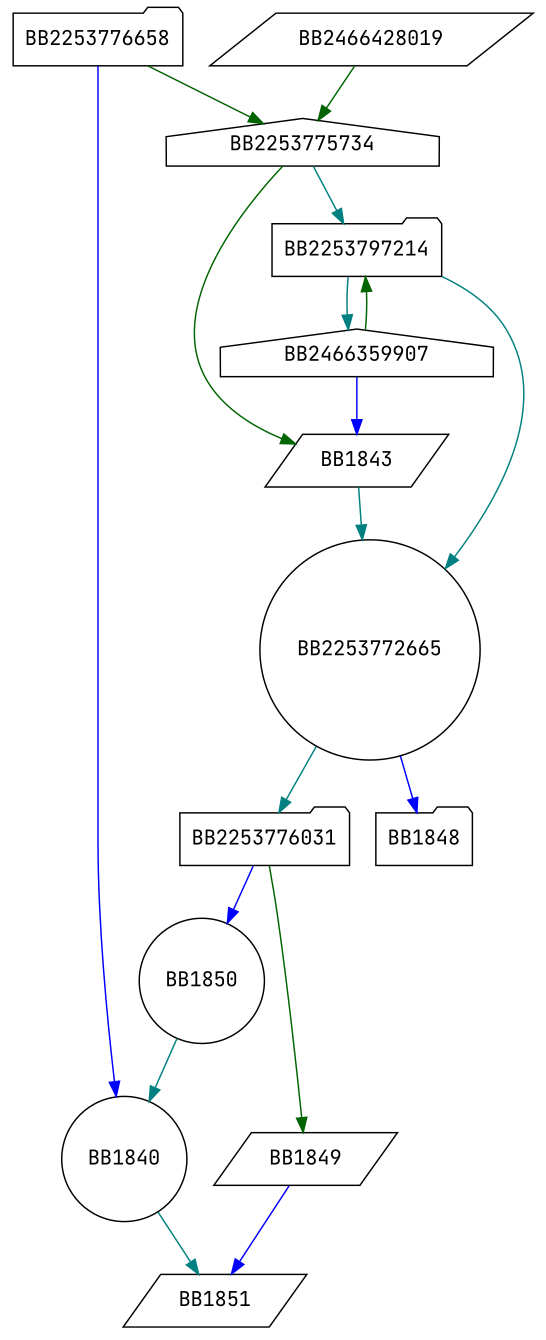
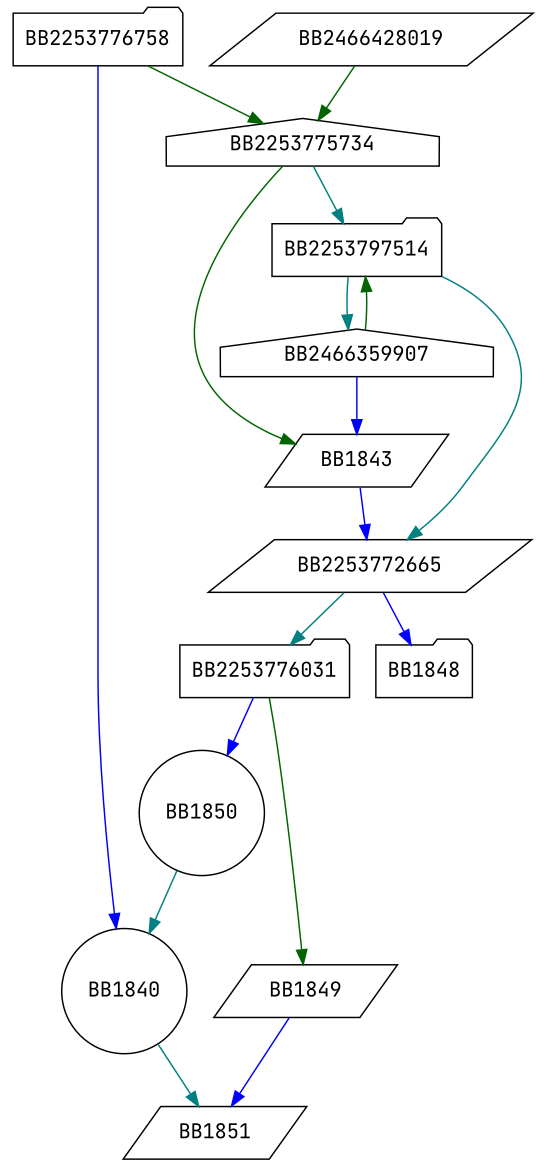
node "BB2253776658": label "BB2253776658" -> "BB2253776758"
node "BB2253797214": label "BB2253797214" -> "BB2253797514"
edge "BB1843" -> "BB2253772665": color teal -> blue
node "BB2253772665": shape circle -> parallelogram
